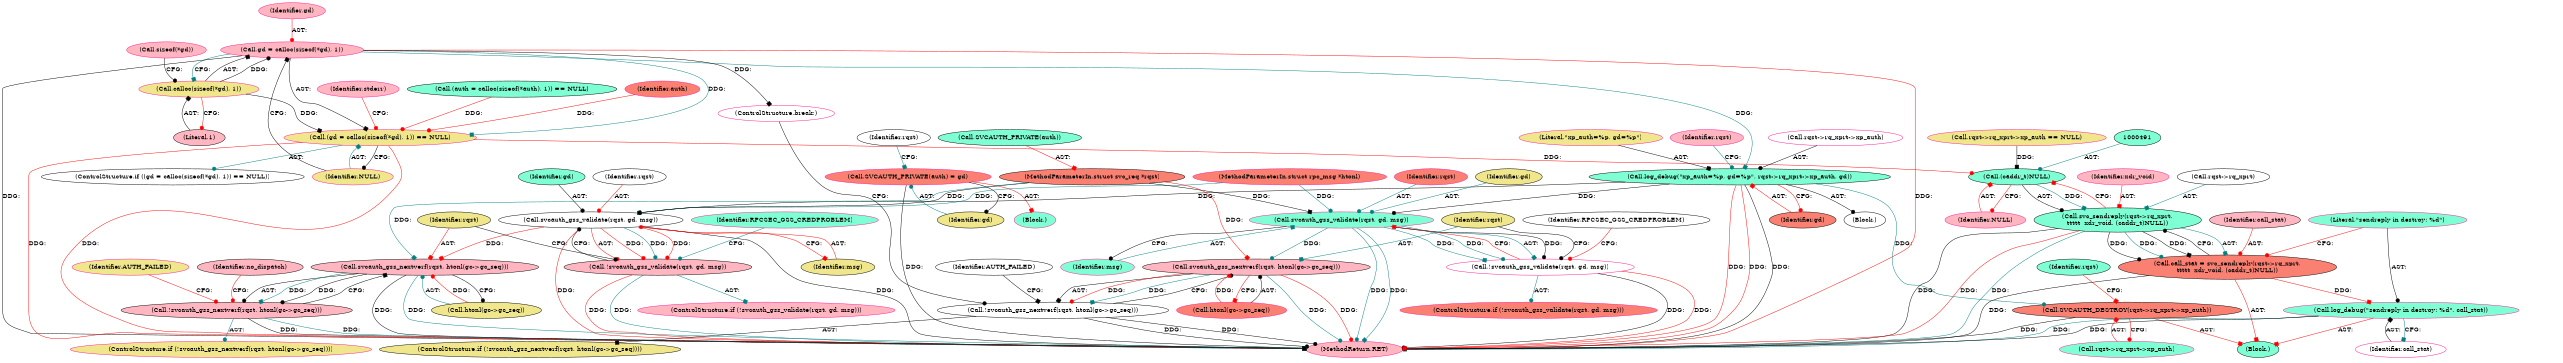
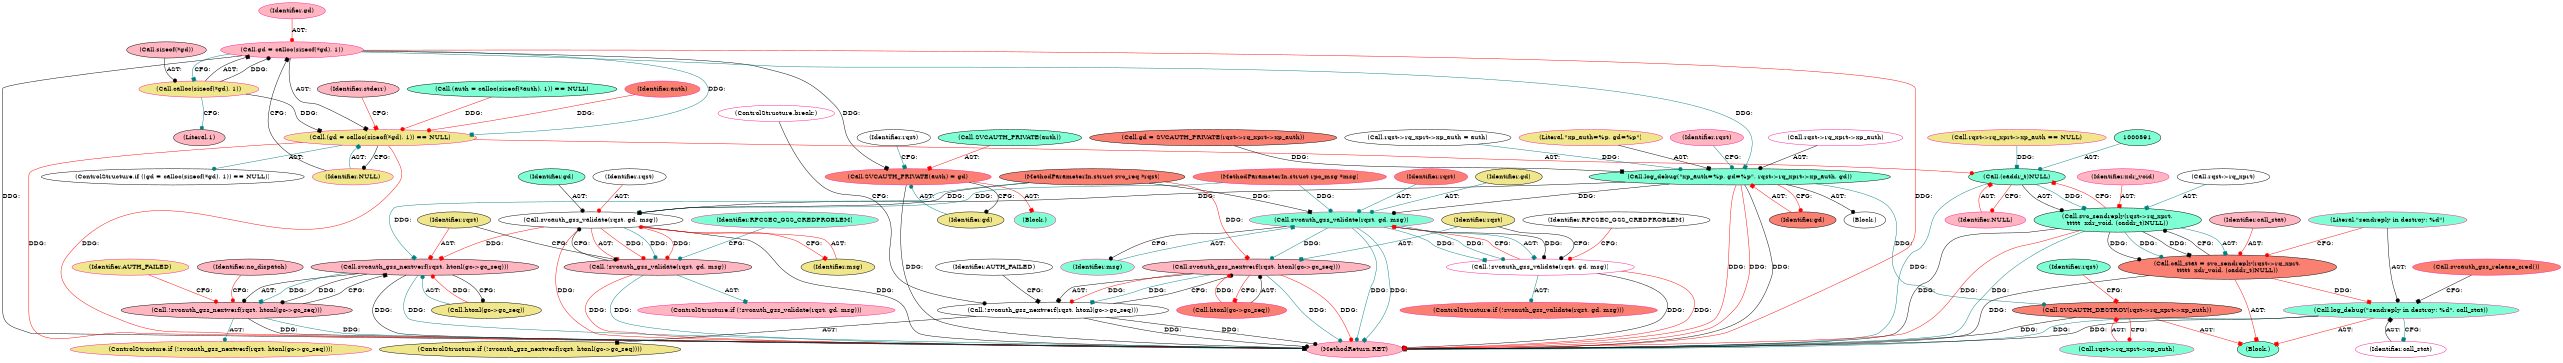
node "(Call,sizeof(*gd))": color deeppink -> black
edge "(Call,gd = calloc(sizeof(*gd), 1))" -> "(ControlStructure,break;)": now "(Call,gd = calloc(sizeof(*gd), 1))" -> "(Call,SVCAUTH_PRIVATE(auth) = gd)"
edge "(Call,sizeof(*gd))" -> "(Call,calloc(sizeof(*gd), 1))": label "CFG: " -> "AST: "
node "(Identifier,stderr)": color deeppink -> black
edge "(Call,calloc(sizeof(*gd), 1))" -> "(Literal,1)": color red -> teal
edge "(Identifier,stderr)" -> "(Call,(gd = calloc(sizeof(*gd), 1)) == NULL)": arrowhead dot -> box
edge "(Literal,1)" -> "(Call,calloc(sizeof(*gd), 1))": removed, label "AST:"
node "(Call,gd = SVCAUTH_PRIVATE(rqst->rq_xprt->xp_auth))": added
node "(Call,rqst->rq_xprt->xp_auth = auth)": added
node "1000491": label "1000491" -> "1000591"
edge "(Call,rqst->rq_xprt->xp_auth == NULL)" -> "(Call,(caddr_t)NULL)": color black -> teal
edge "(Call,SVCAUTH_PRIVATE(auth))" -> "(MethodParameterIn,struct svc_req *rqst)": now "(Call,SVCAUTH_PRIVATE(auth))" -> "(Call,SVCAUTH_PRIVATE(auth) = gd)"
edge "(Call,(gd = calloc(sizeof(*gd), 1)) == NULL)" -> "(Call,(caddr_t)NULL)": label "DDG: " -> "AST: "
node "(MethodParameterIn,struct rpc_msg *htonl)": label "(MethodParameterIn,struct rpc_msg *htonl)" -> "(MethodParameterIn,struct rpc_msg *msg)"
node "(Call,svcauth_gss_release_cred())": added
edge "(Call,(caddr_t)NULL)" -> "(MethodReturn,RET)": added, label "DDG:"
